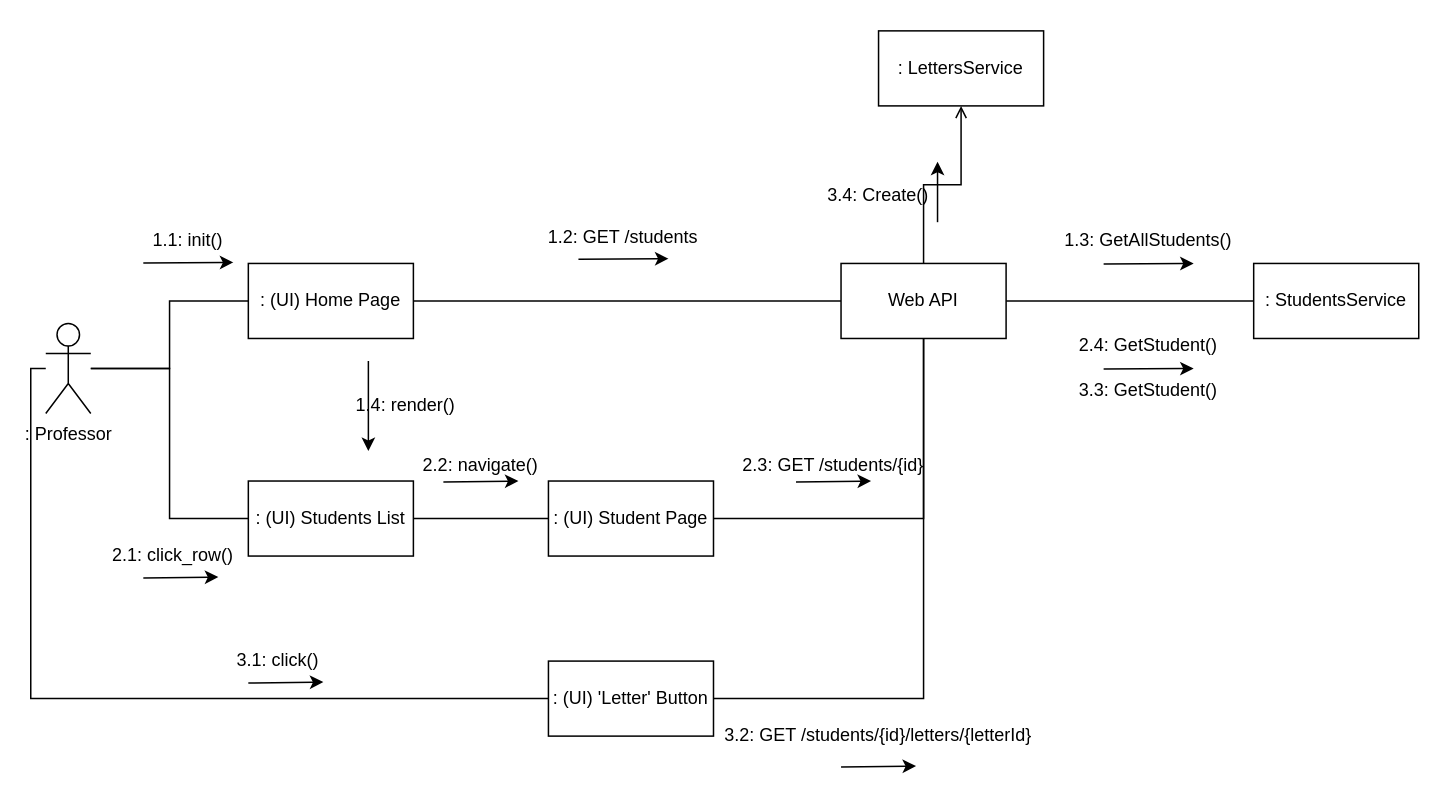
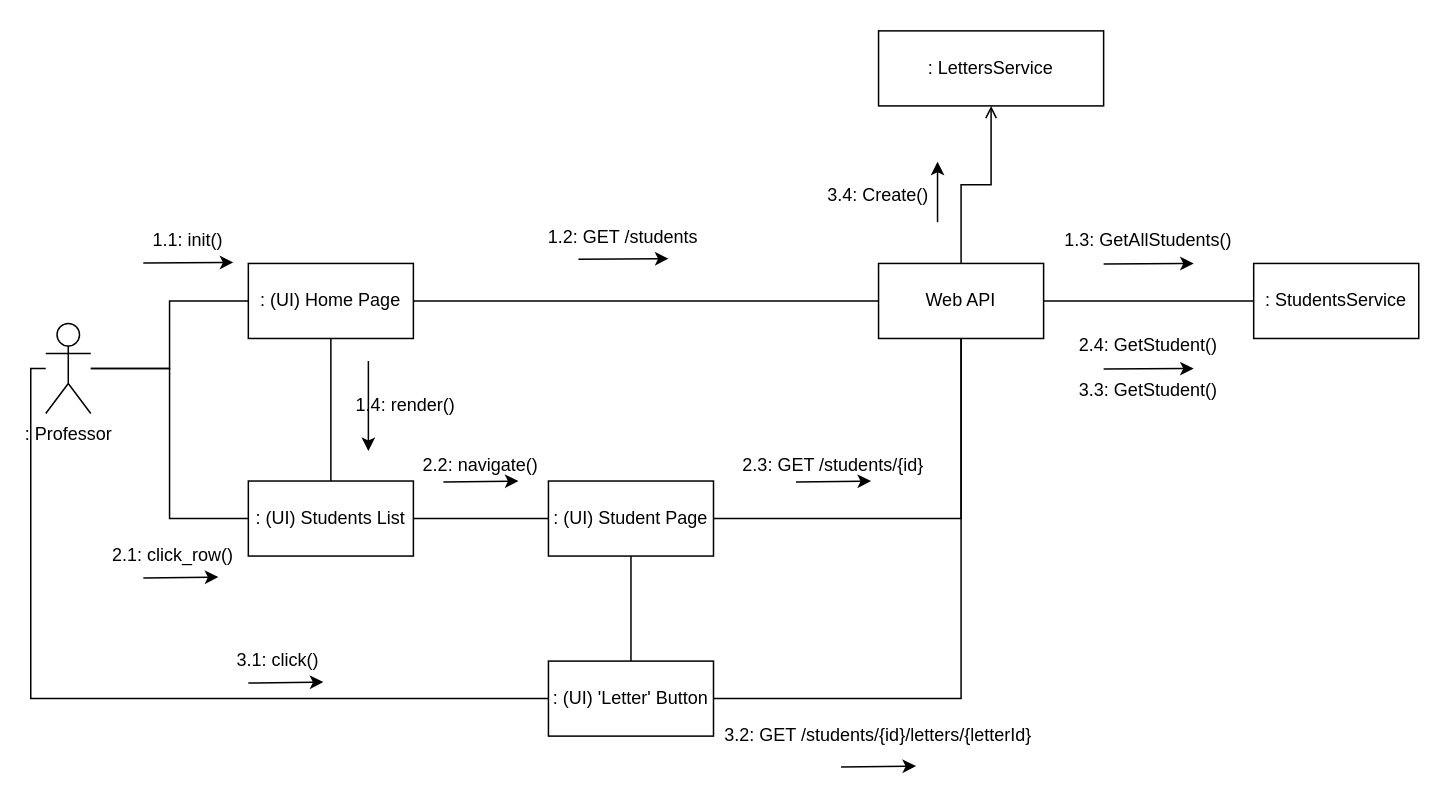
node ": LettersService": size 165x75 -> 225x75
node "Web API": moved (923, 301) -> (961, 301)
edge ": (UI) Home Page" -- ": (UI) Students List": added
edge ": (UI) Student Page" -- ": (UI) 'Letter' Button": added
